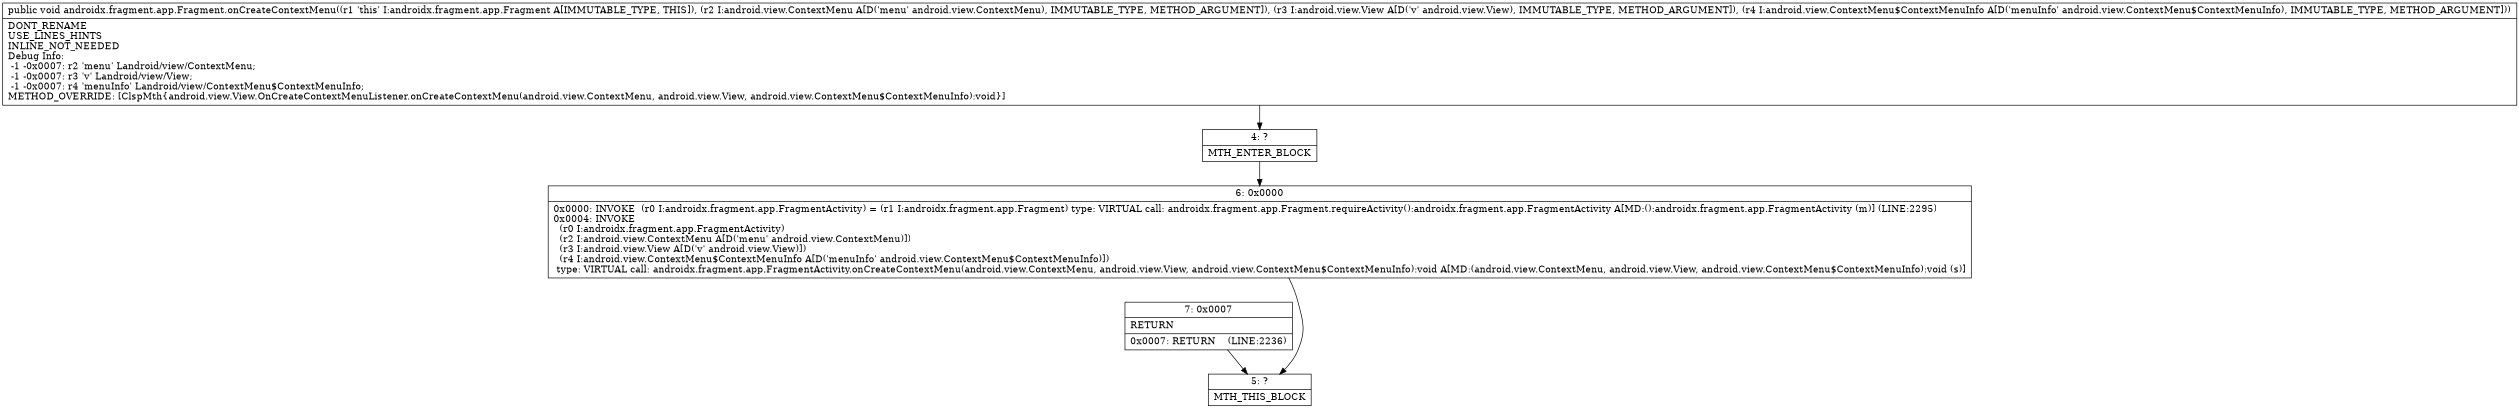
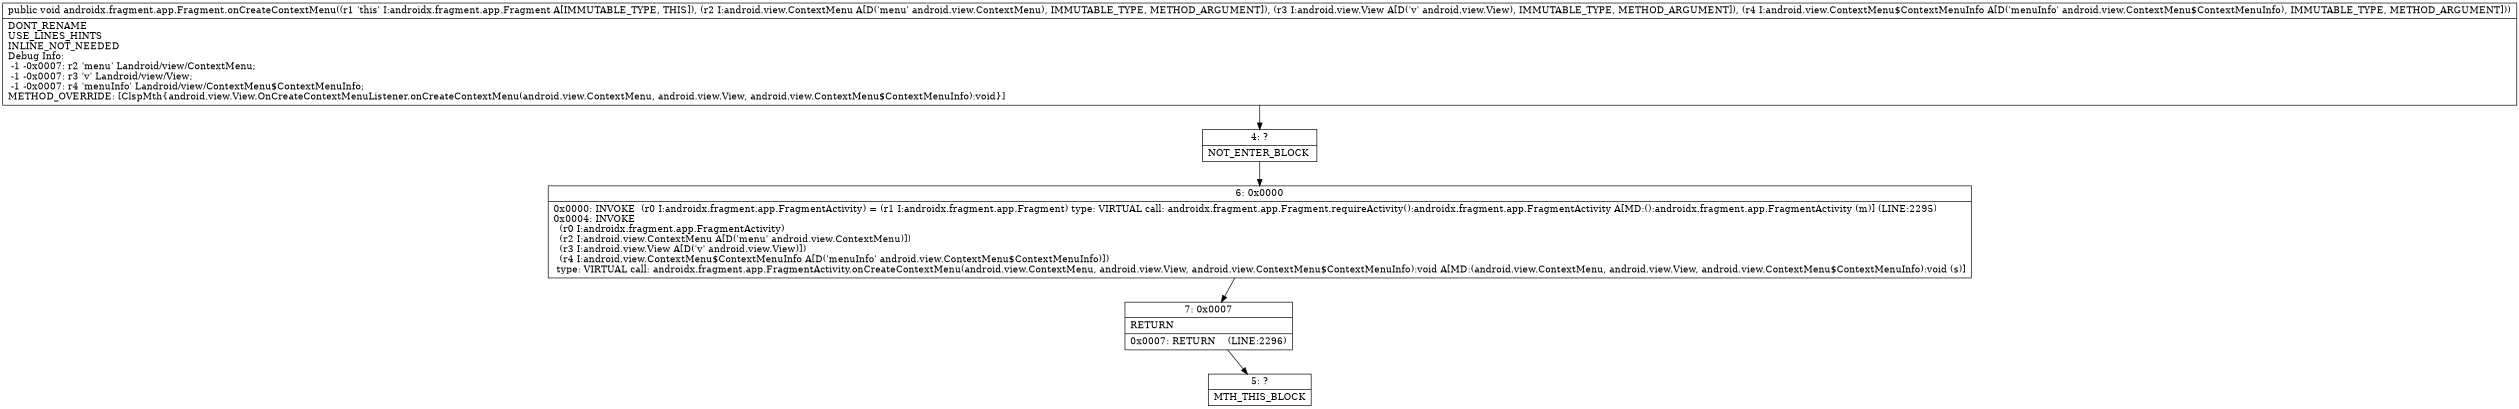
node "4: ?": text "MTH_ENTER_BLOCK" -> "NOT_ENTER_BLOCK"
edge "6: 0x0000" -> "5: ?": now "6: 0x0000" -> "7: 0x0007"
node "7: 0x0007": text "0x0007: RETURN    (LINE:2236)" -> "0x0007: RETURN    (LINE:2296)"
